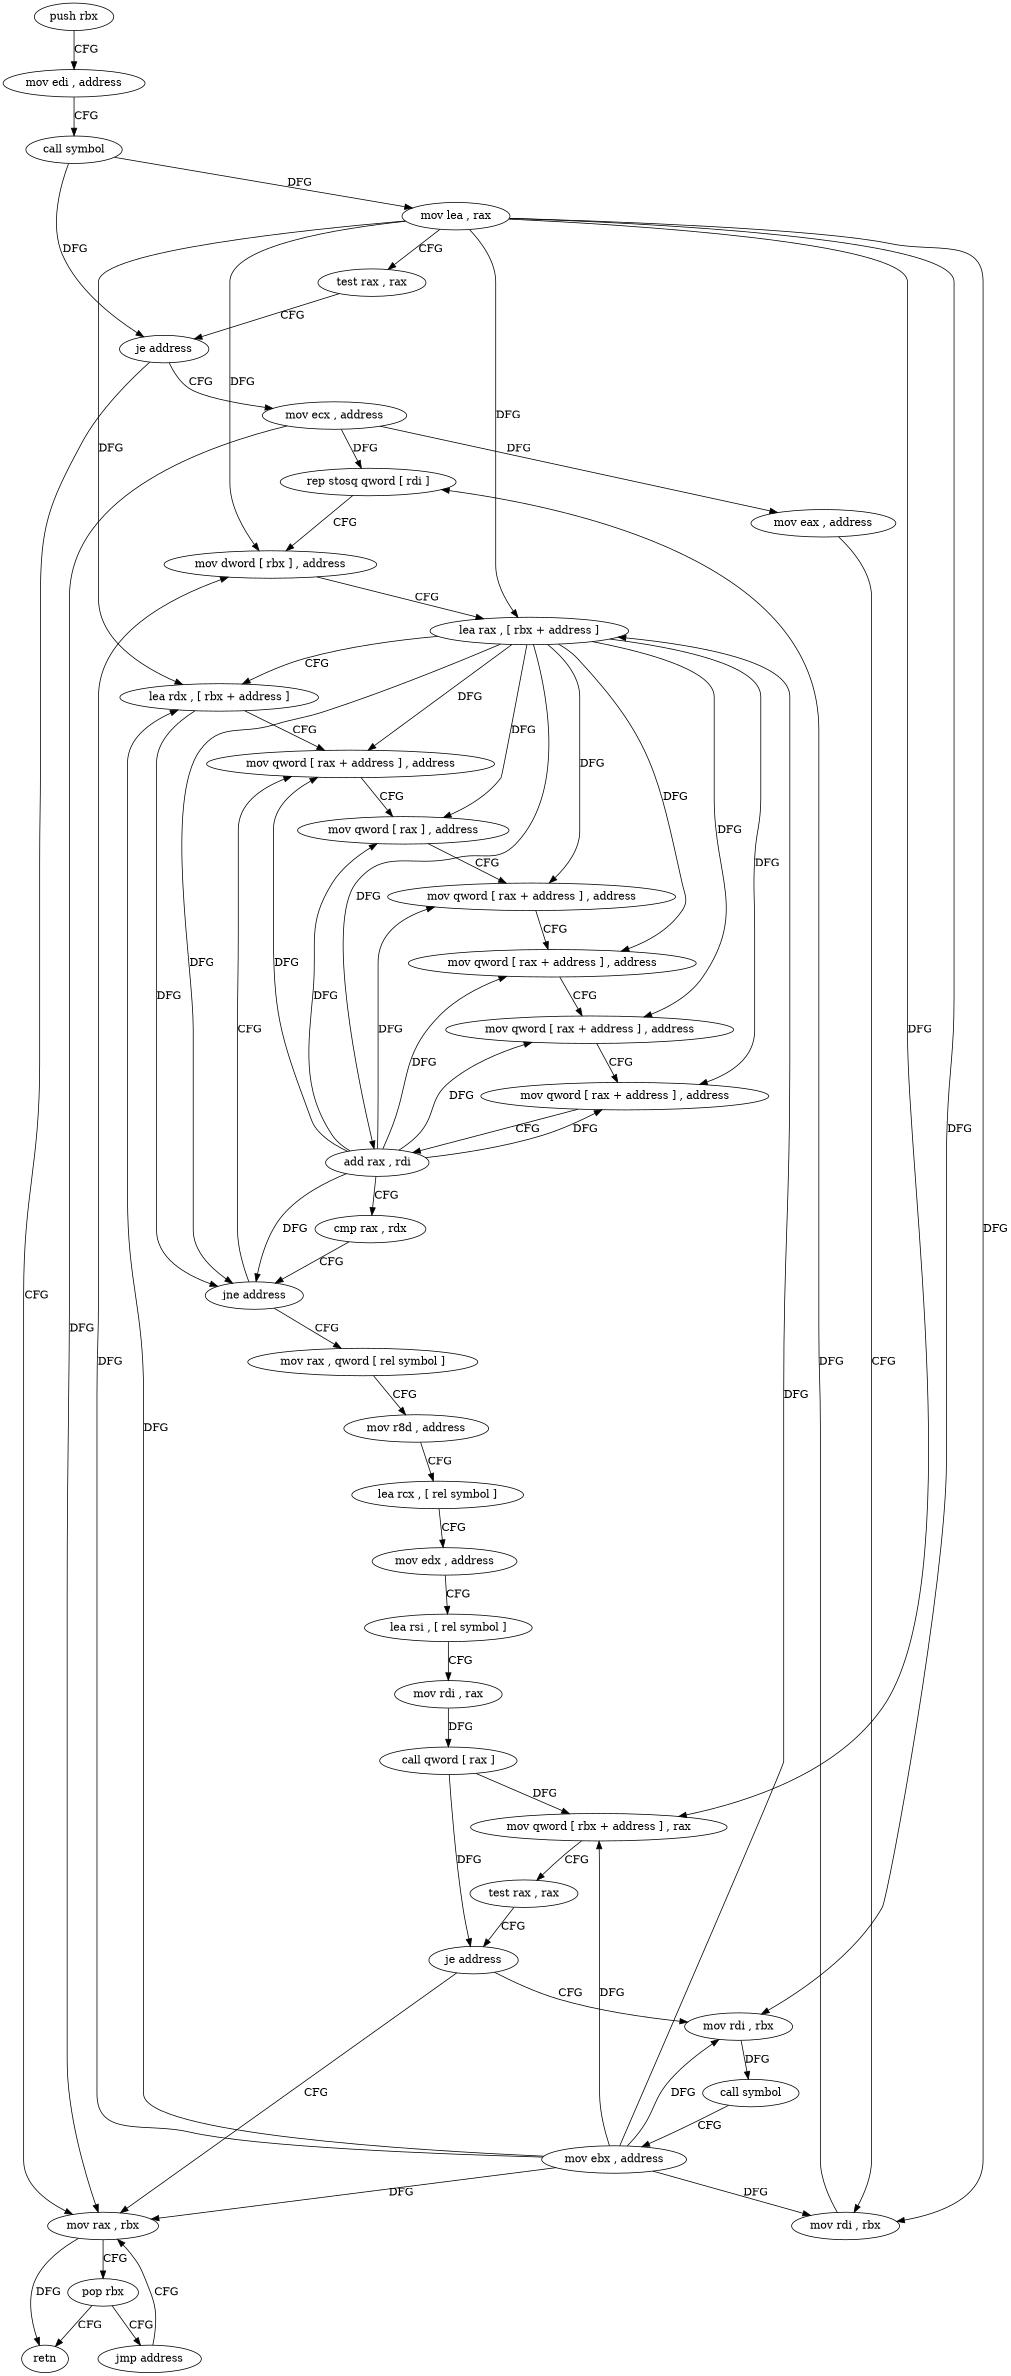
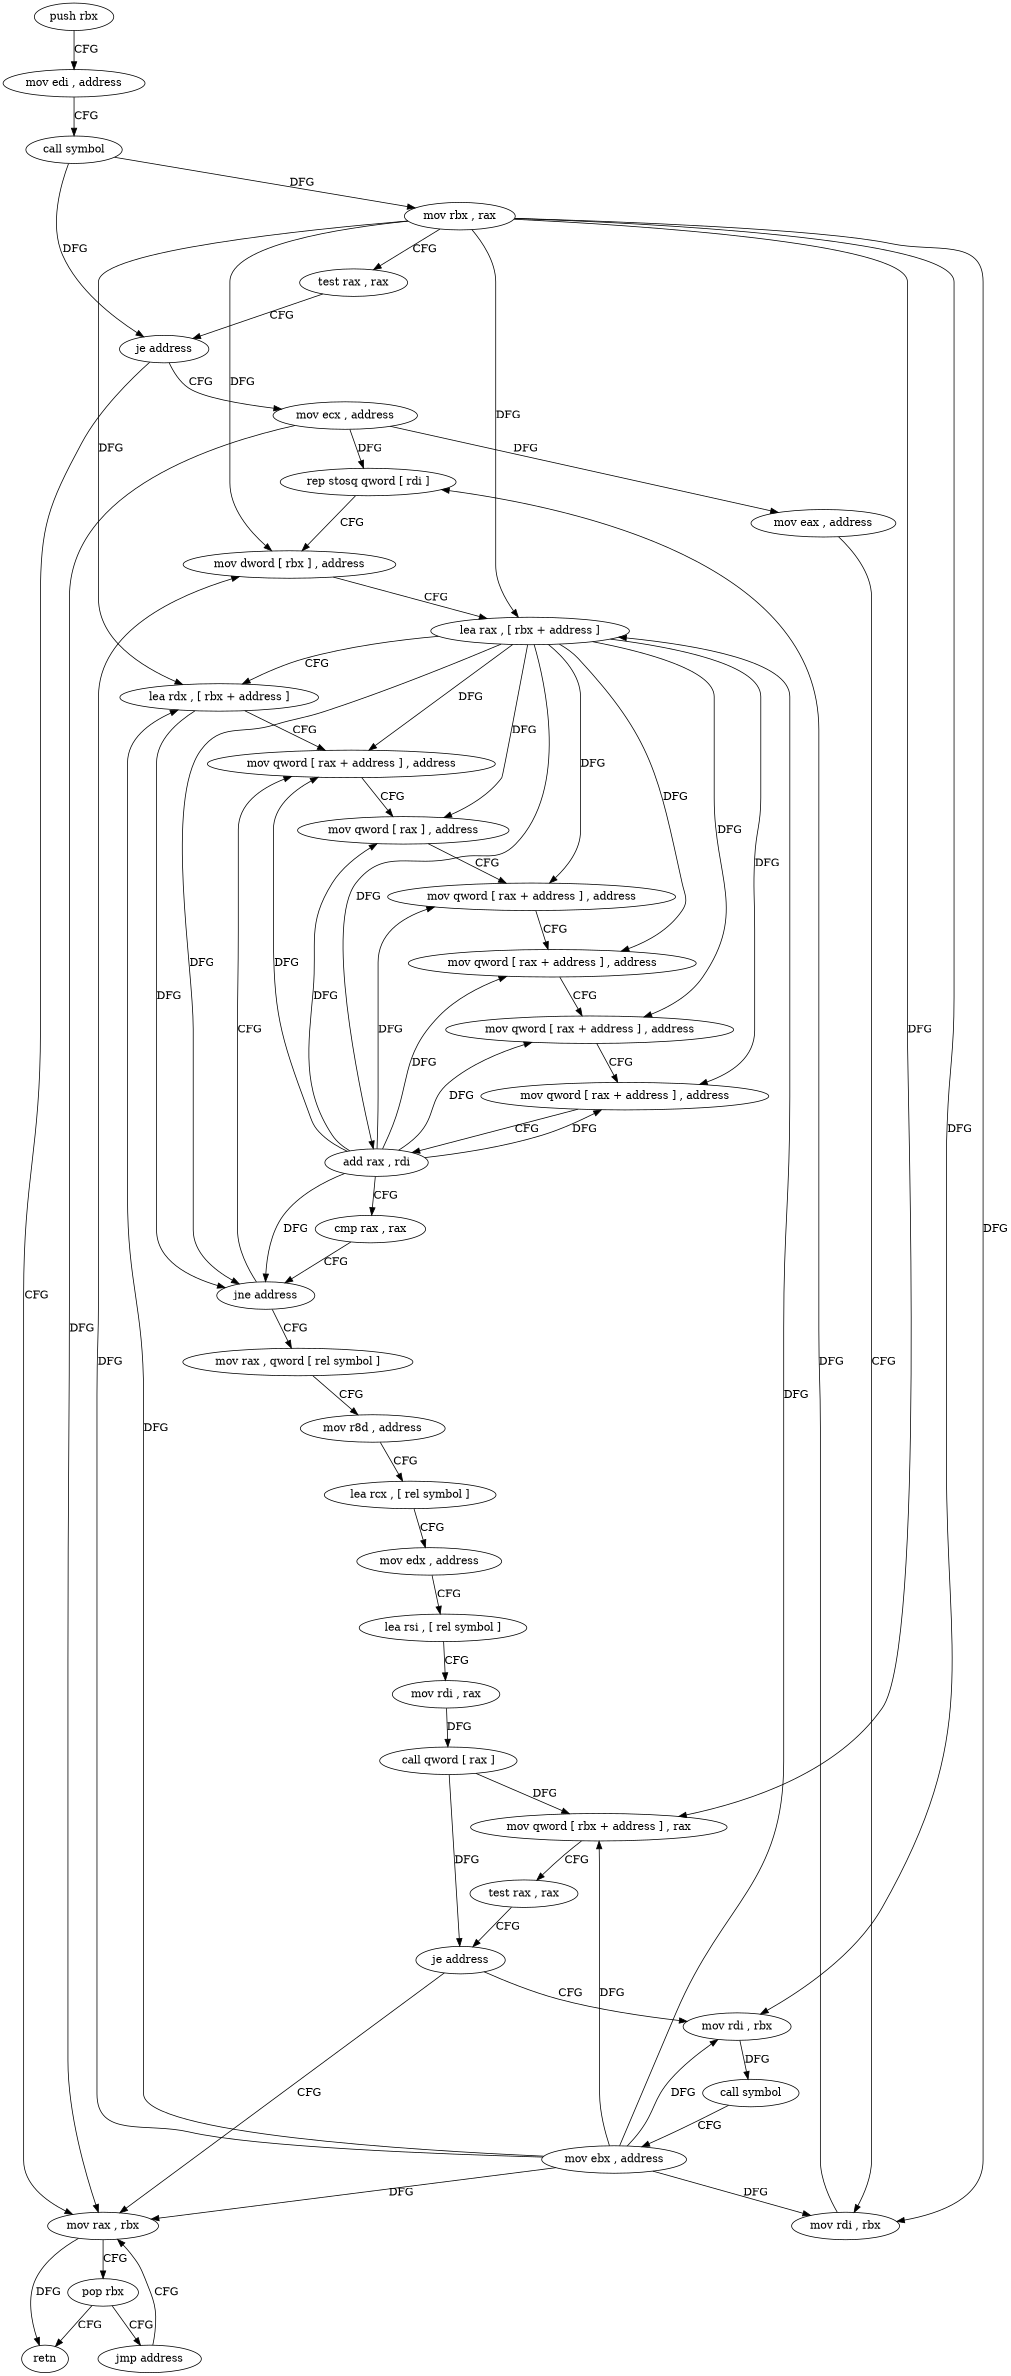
node "mov lea , rax": label "mov lea , rax" -> "mov rbx , rax"
node "cmp rax , rdx": label "cmp rax , rdx" -> "cmp rax , rax"
